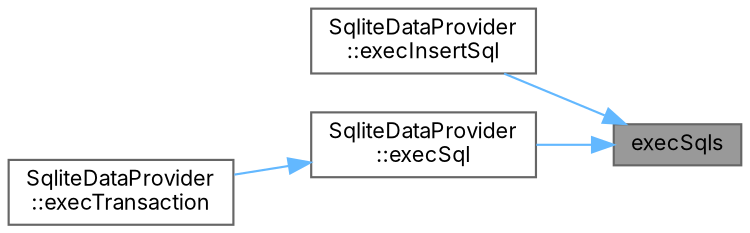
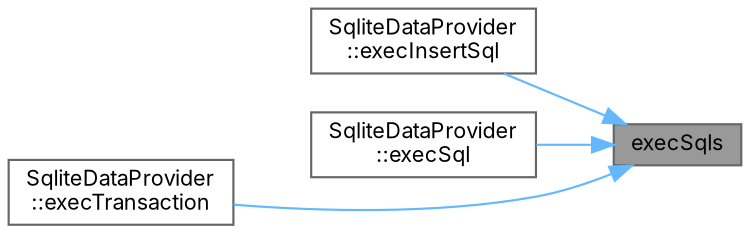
edge "SqliteDataProvider ::execTransaction" -> "SqliteDataProvider ::execSql": now "SqliteDataProvider ::execTransaction" -> "execSqls"
